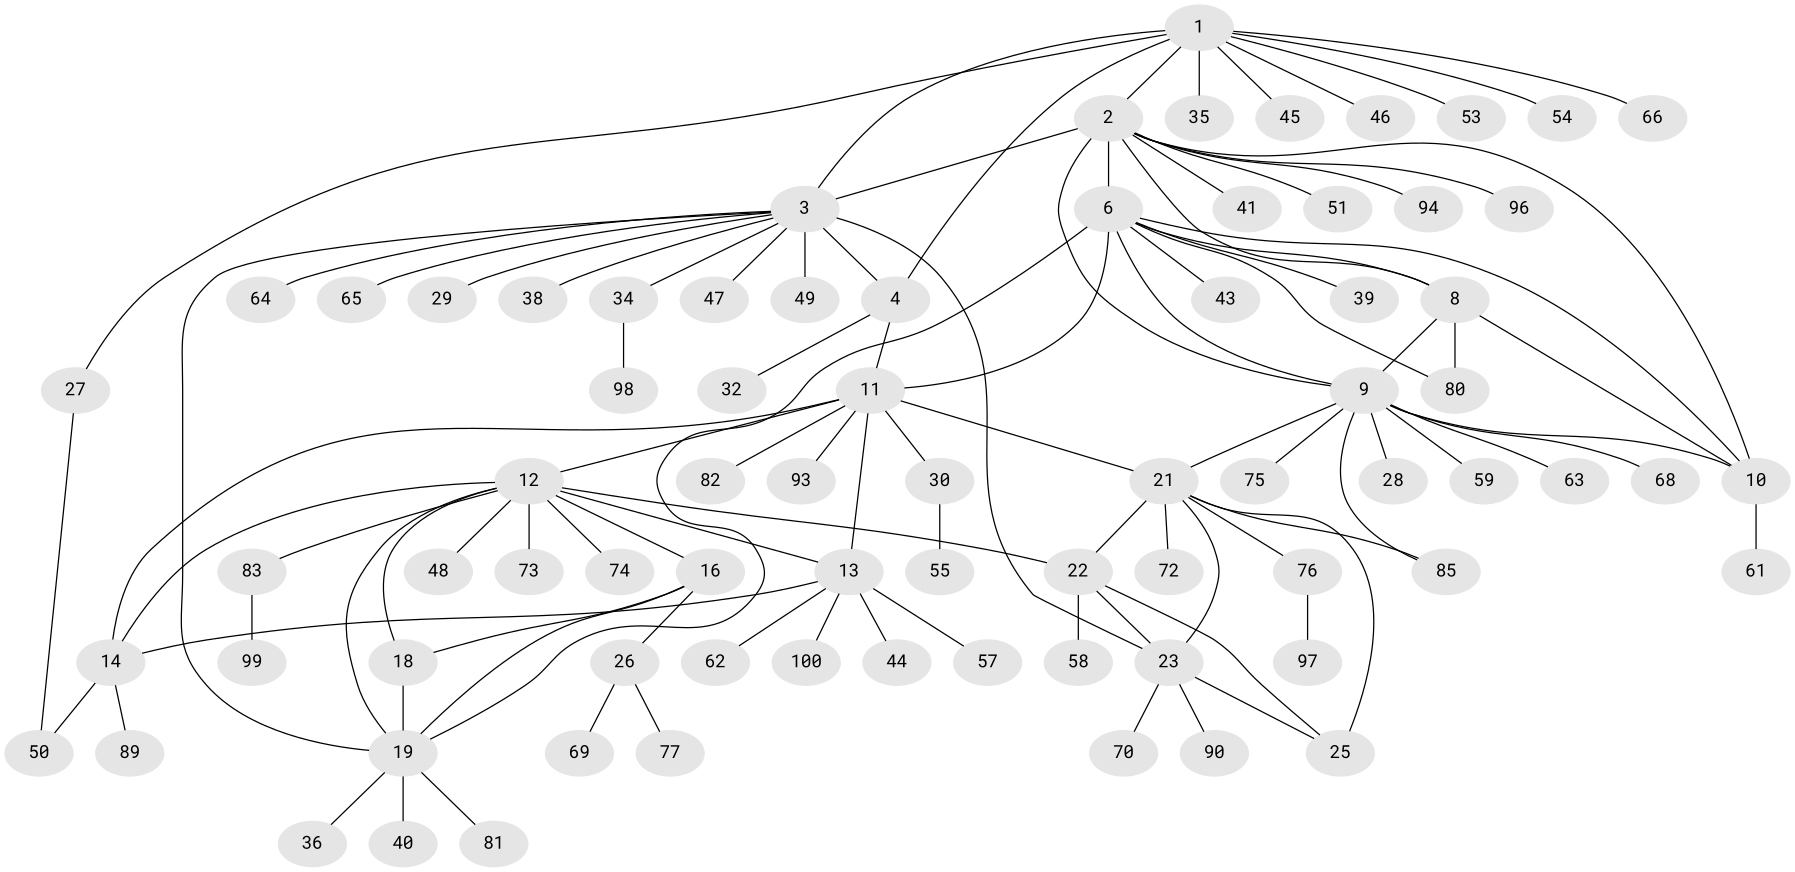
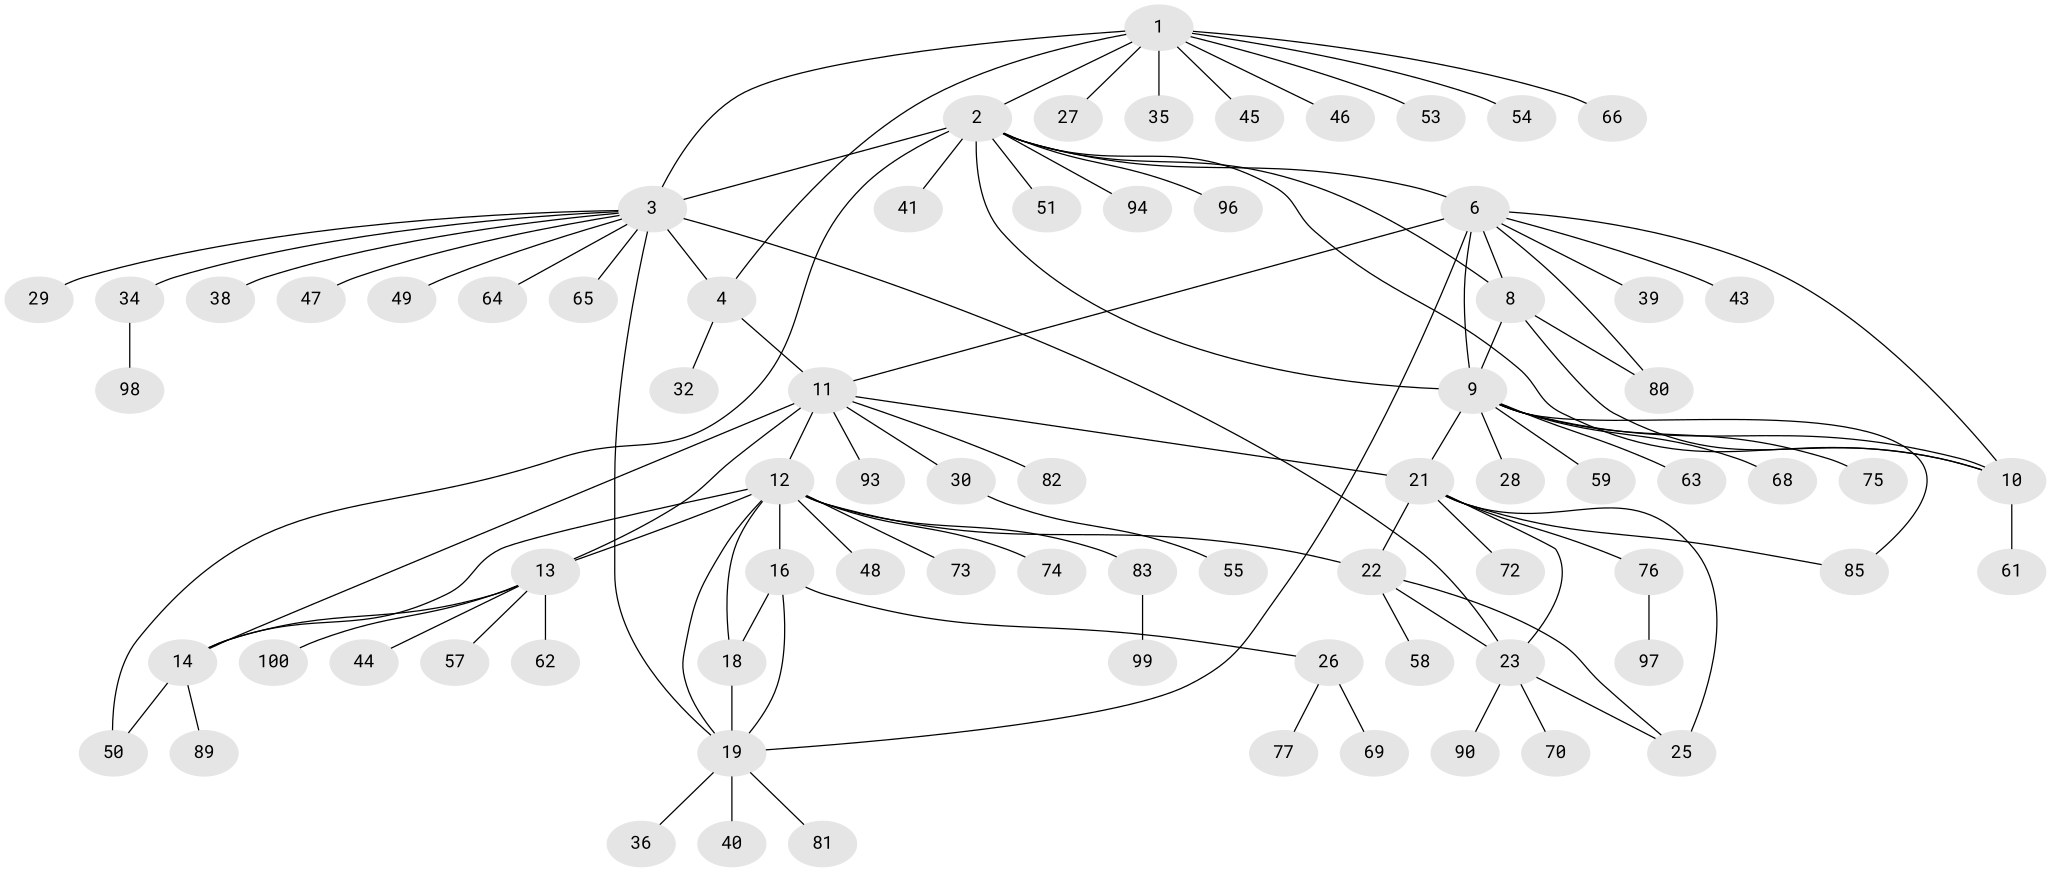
edge "27" -- "50": now "2" -- "50"
